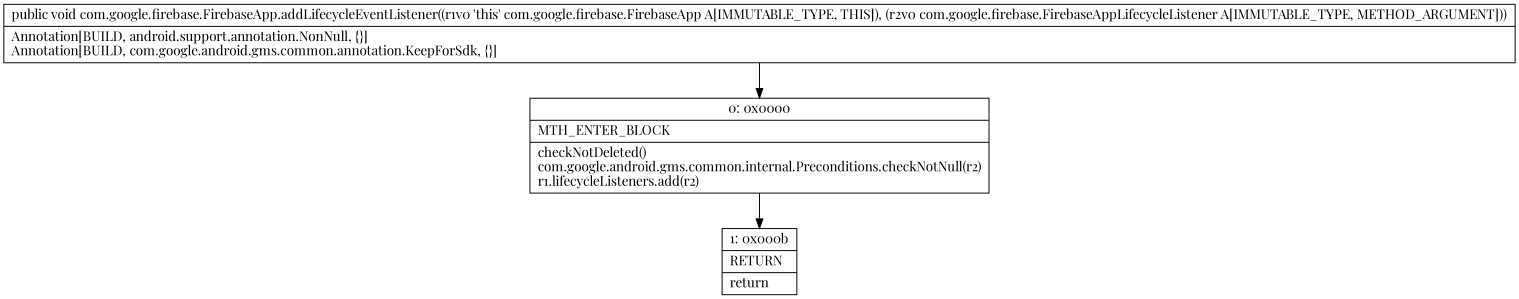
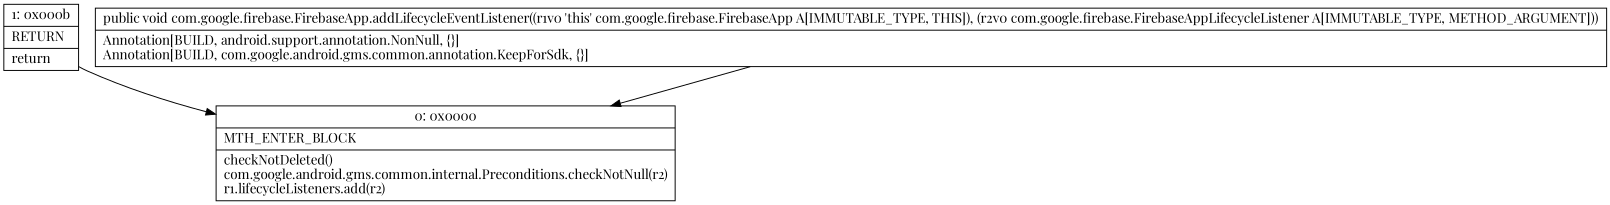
edge "0: 0x0000" -> "1: 0x000b": reversed
